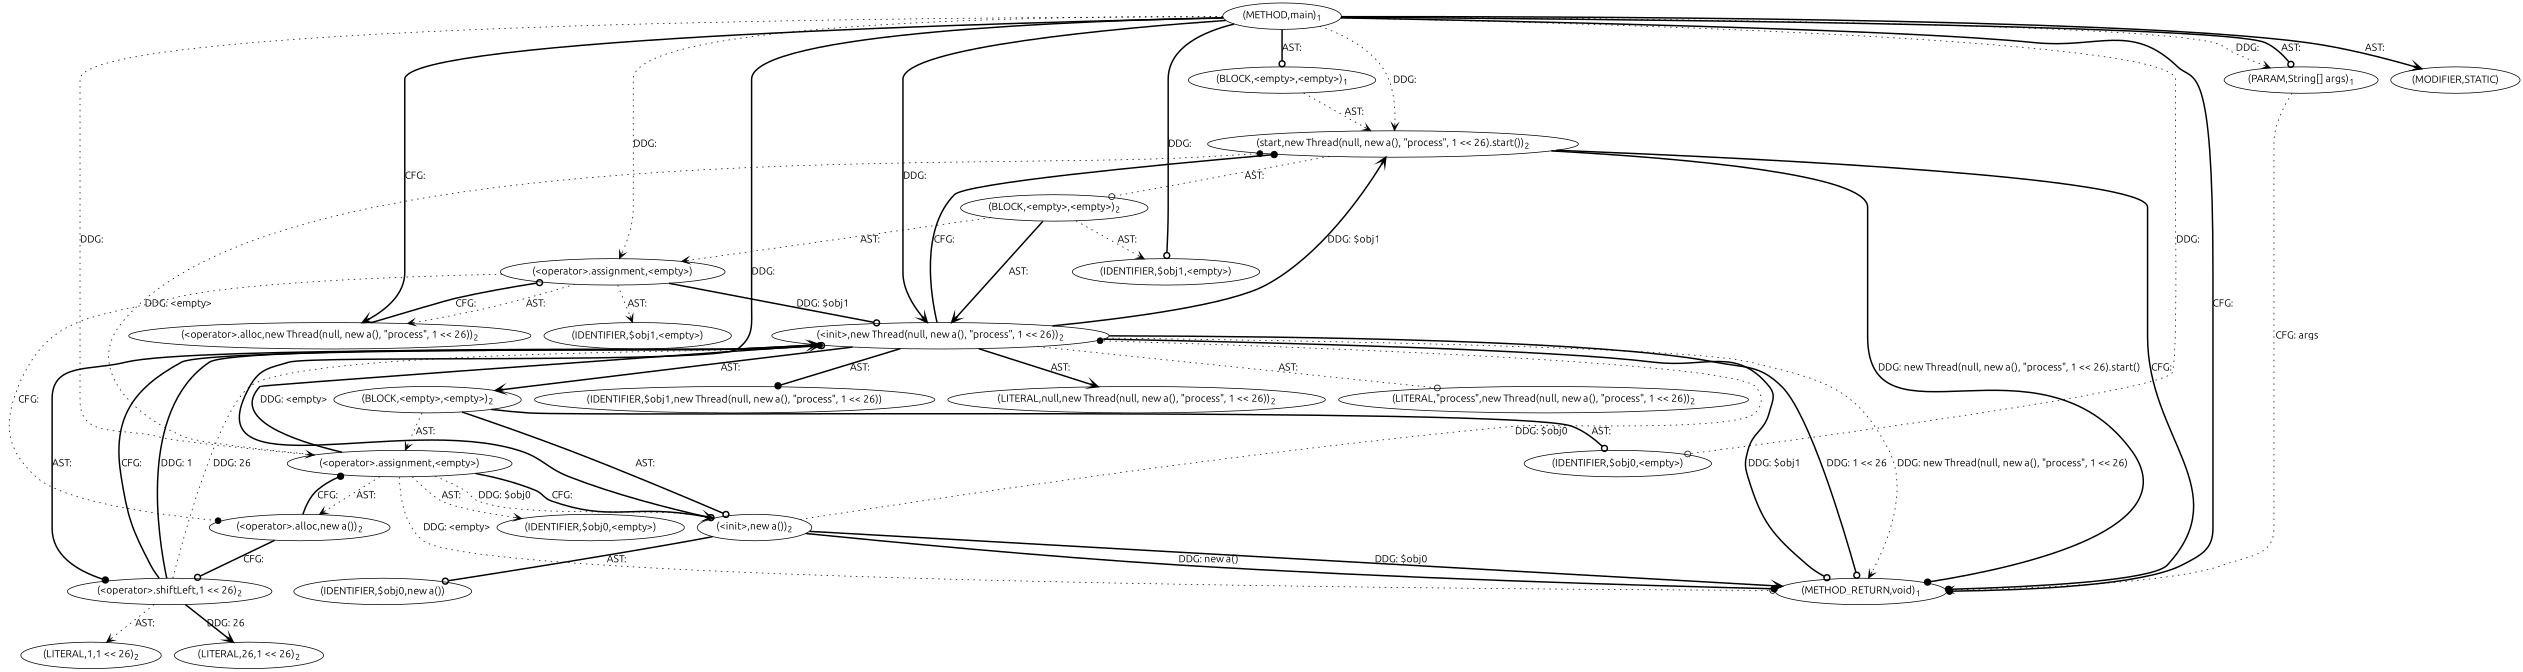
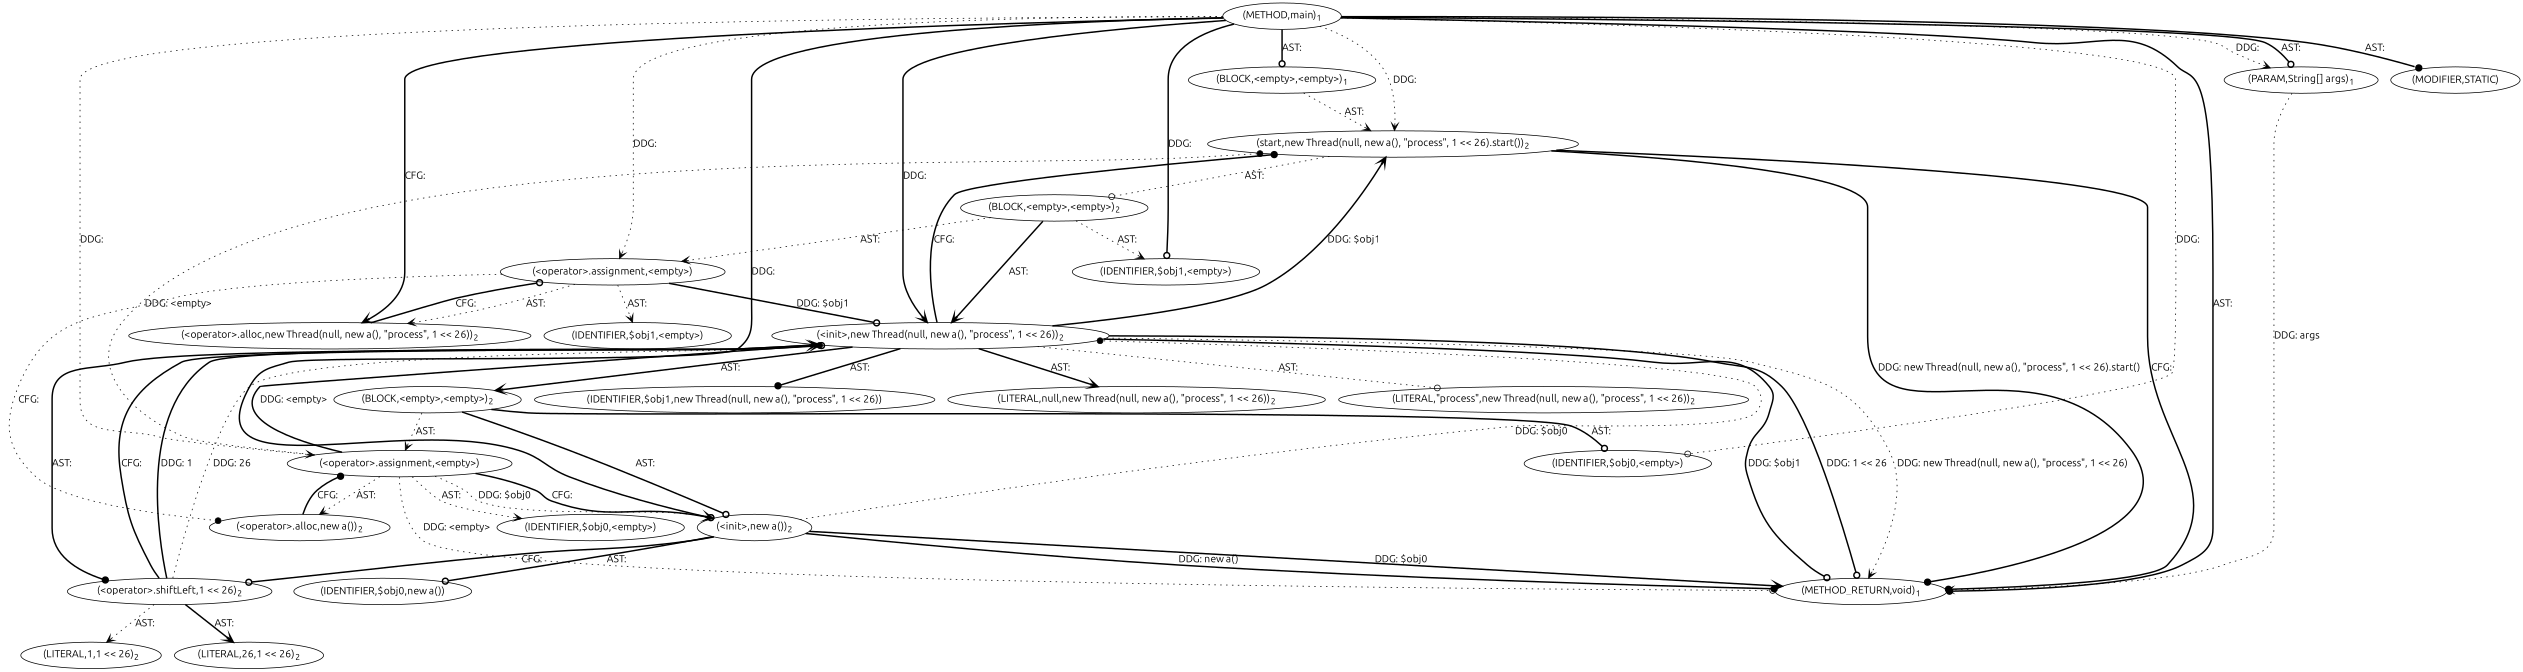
edge "(METHOD,main)" -> "(MODIFIER,STATIC)": arrowhead vee -> dot
edge "(METHOD,main)" -> "(METHOD_RETURN,void)": label "CFG: " -> "AST: "
edge "(PARAM,String[] args)" -> "(METHOD_RETURN,void)": label "CFG: args" -> "DDG: args"
edge "(<operator>.alloc,new a())" -> "(<operator>.shiftLeft,1 << 26)": now "(<init>,new a())" -> "(<operator>.shiftLeft,1 << 26)"
edge "(<operator>.shiftLeft,1 << 26)" -> "(LITERAL,26,1 << 26)": label "DDG: 26" -> "AST: "
